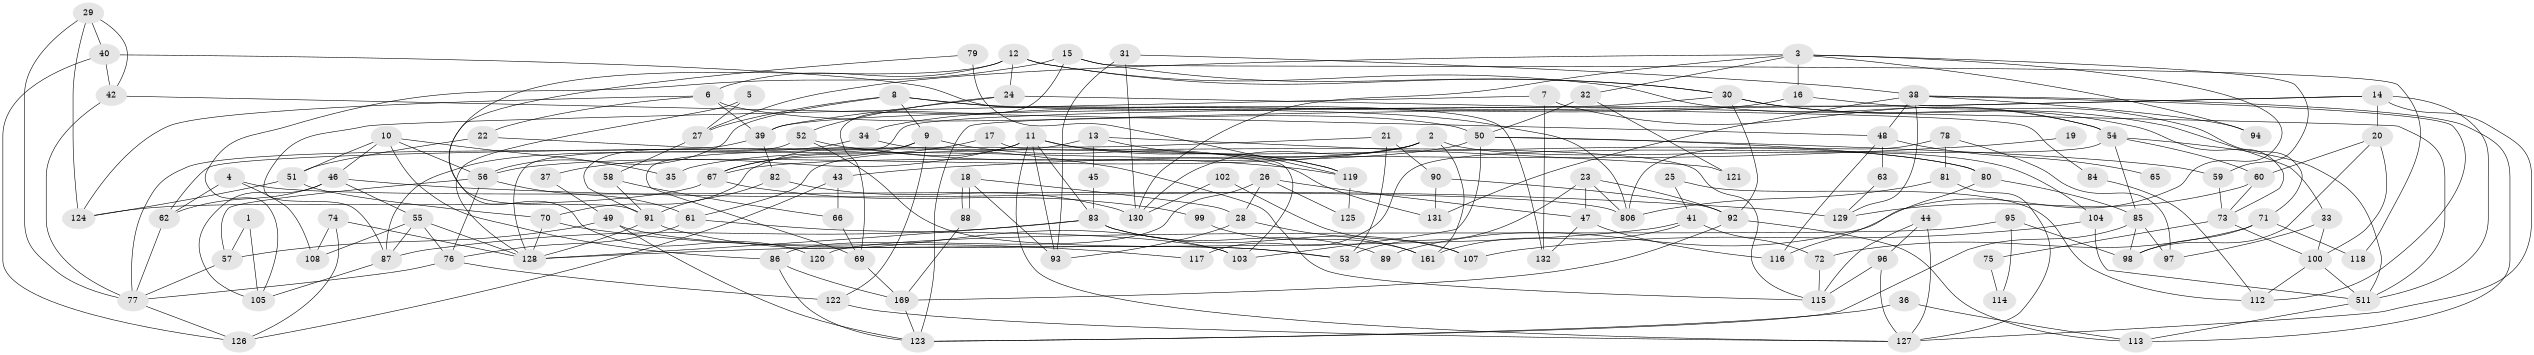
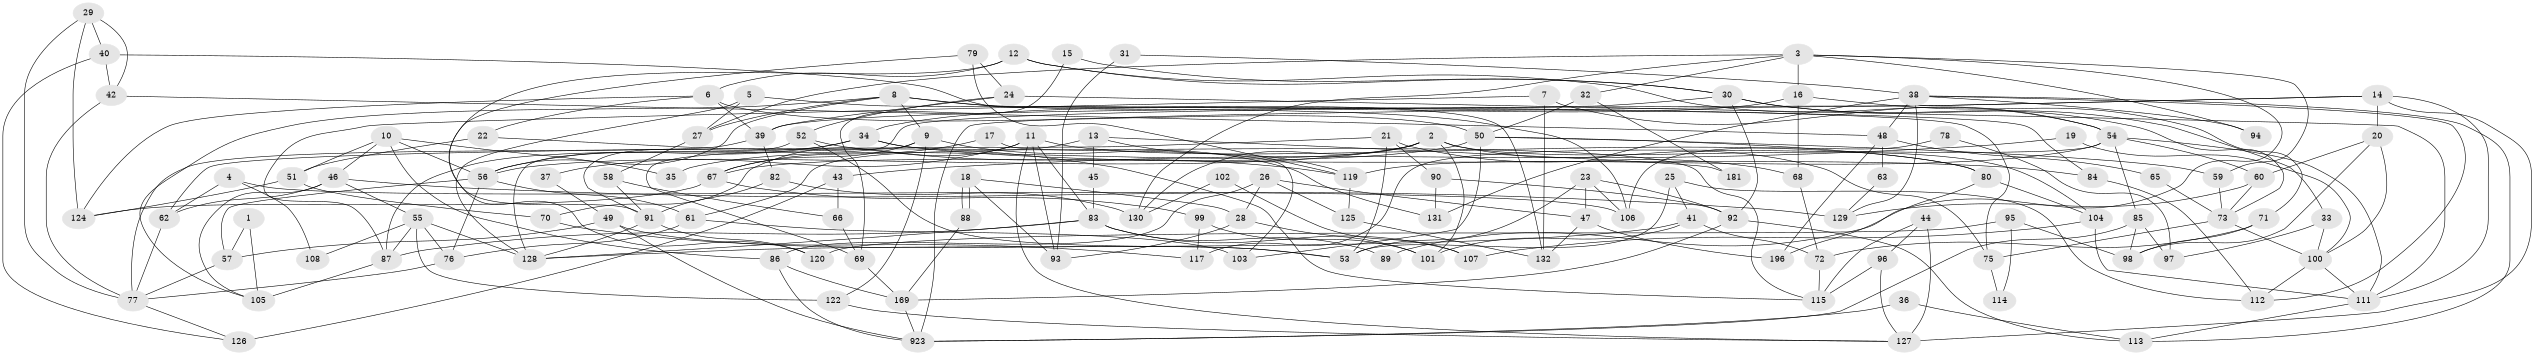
edge "12" -- "24": now "79" -- "24"
edge "15" -- "105": now "8" -- "105"
edge "5" -- "75": added
edge "31" -- "130": removed
edge "34" -- "56": added
edge "11" -- "119": now "54" -- "119"
edge "19" -- "100": added
edge "34" -- "84": added
edge "2" -- "75": added
node "121": label "121" -> "181"
node "68": added
node "81": removed
edge "80" -- "85": now "80" -- "104"
edge "65" -- "73": added
node "74": removed
node "806": label "806" -> "106"
edge "91" -- "103": now "91" -- "120"
edge "99" -- "117": added
edge "125" -- "132": added
edge "70" -- "128": removed
edge "25" -- "53": added
node "161": label "161" -> "101"
node "116": label "116" -> "196"
node "118": removed
edge "76" -- "122": now "55" -- "122"
node "511": label "511" -> "111"
node "123": label "123" -> "923"
